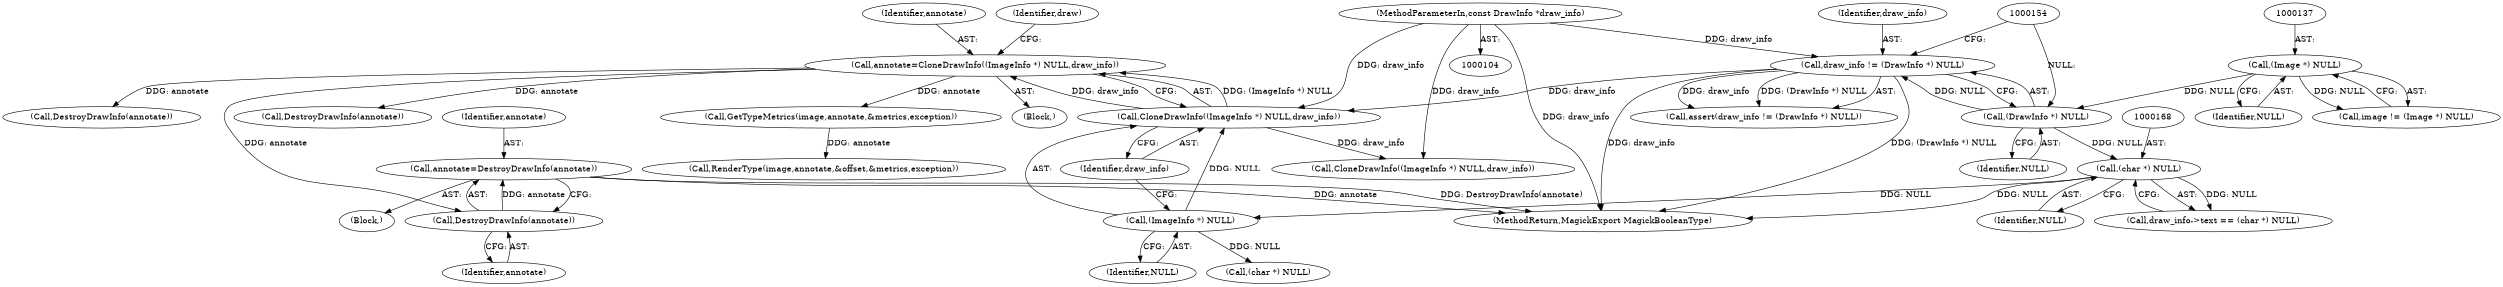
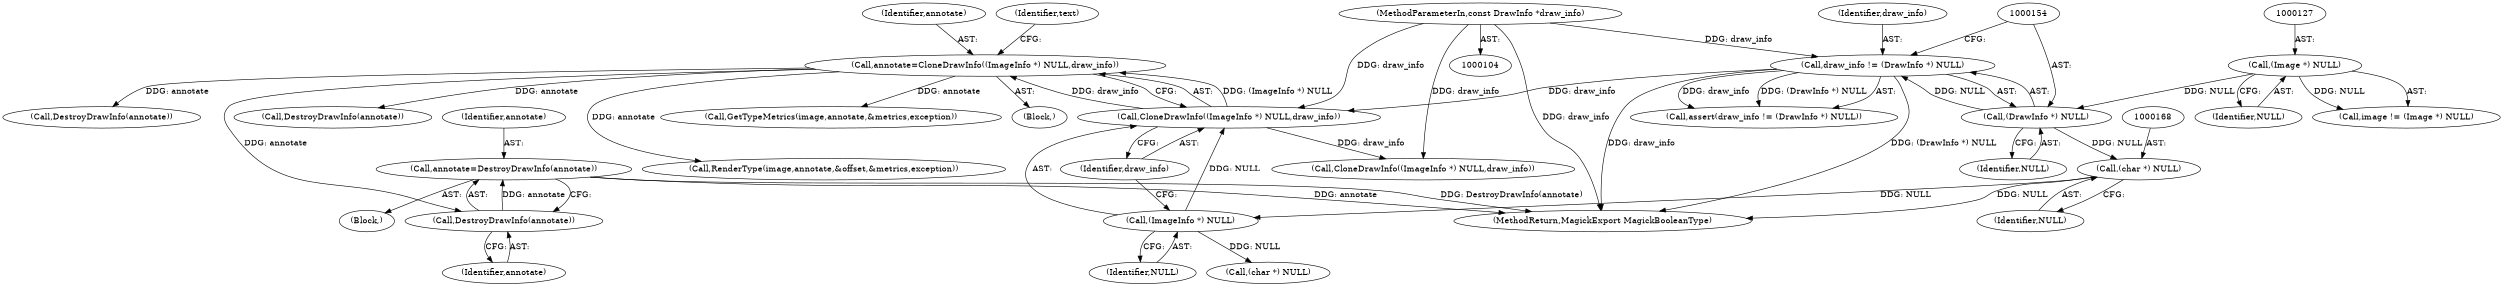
node "(Identifier,draw)": label "(Identifier,draw)" -> "(Identifier,text)"
node "1000137": label "1000137" -> "1000127"
edge "1000154" -> "(Call,(DrawInfo *) NULL)": label "NULL: " -> "AST: "
edge "(Call,image != (Image *) NULL)" -> "(Call,(Image *) NULL)": removed, label "CFG:"
edge "(Call,draw_info != (DrawInfo *) NULL)" -> "(Call,(DrawInfo *) NULL)": label "CFG: " -> "AST: "
edge "(Call,GetTypeMetrics(image,annotate,&metrics,exception))" -> "(Call,RenderType(image,annotate,&offset,&metrics,exception))": now "(Call,annotate=CloneDrawInfo((ImageInfo *) NULL,draw_info))" -> "(Call,RenderType(image,annotate,&offset,&metrics,exception))"
node "(Call,draw_info->text == (char *) NULL)": removed
